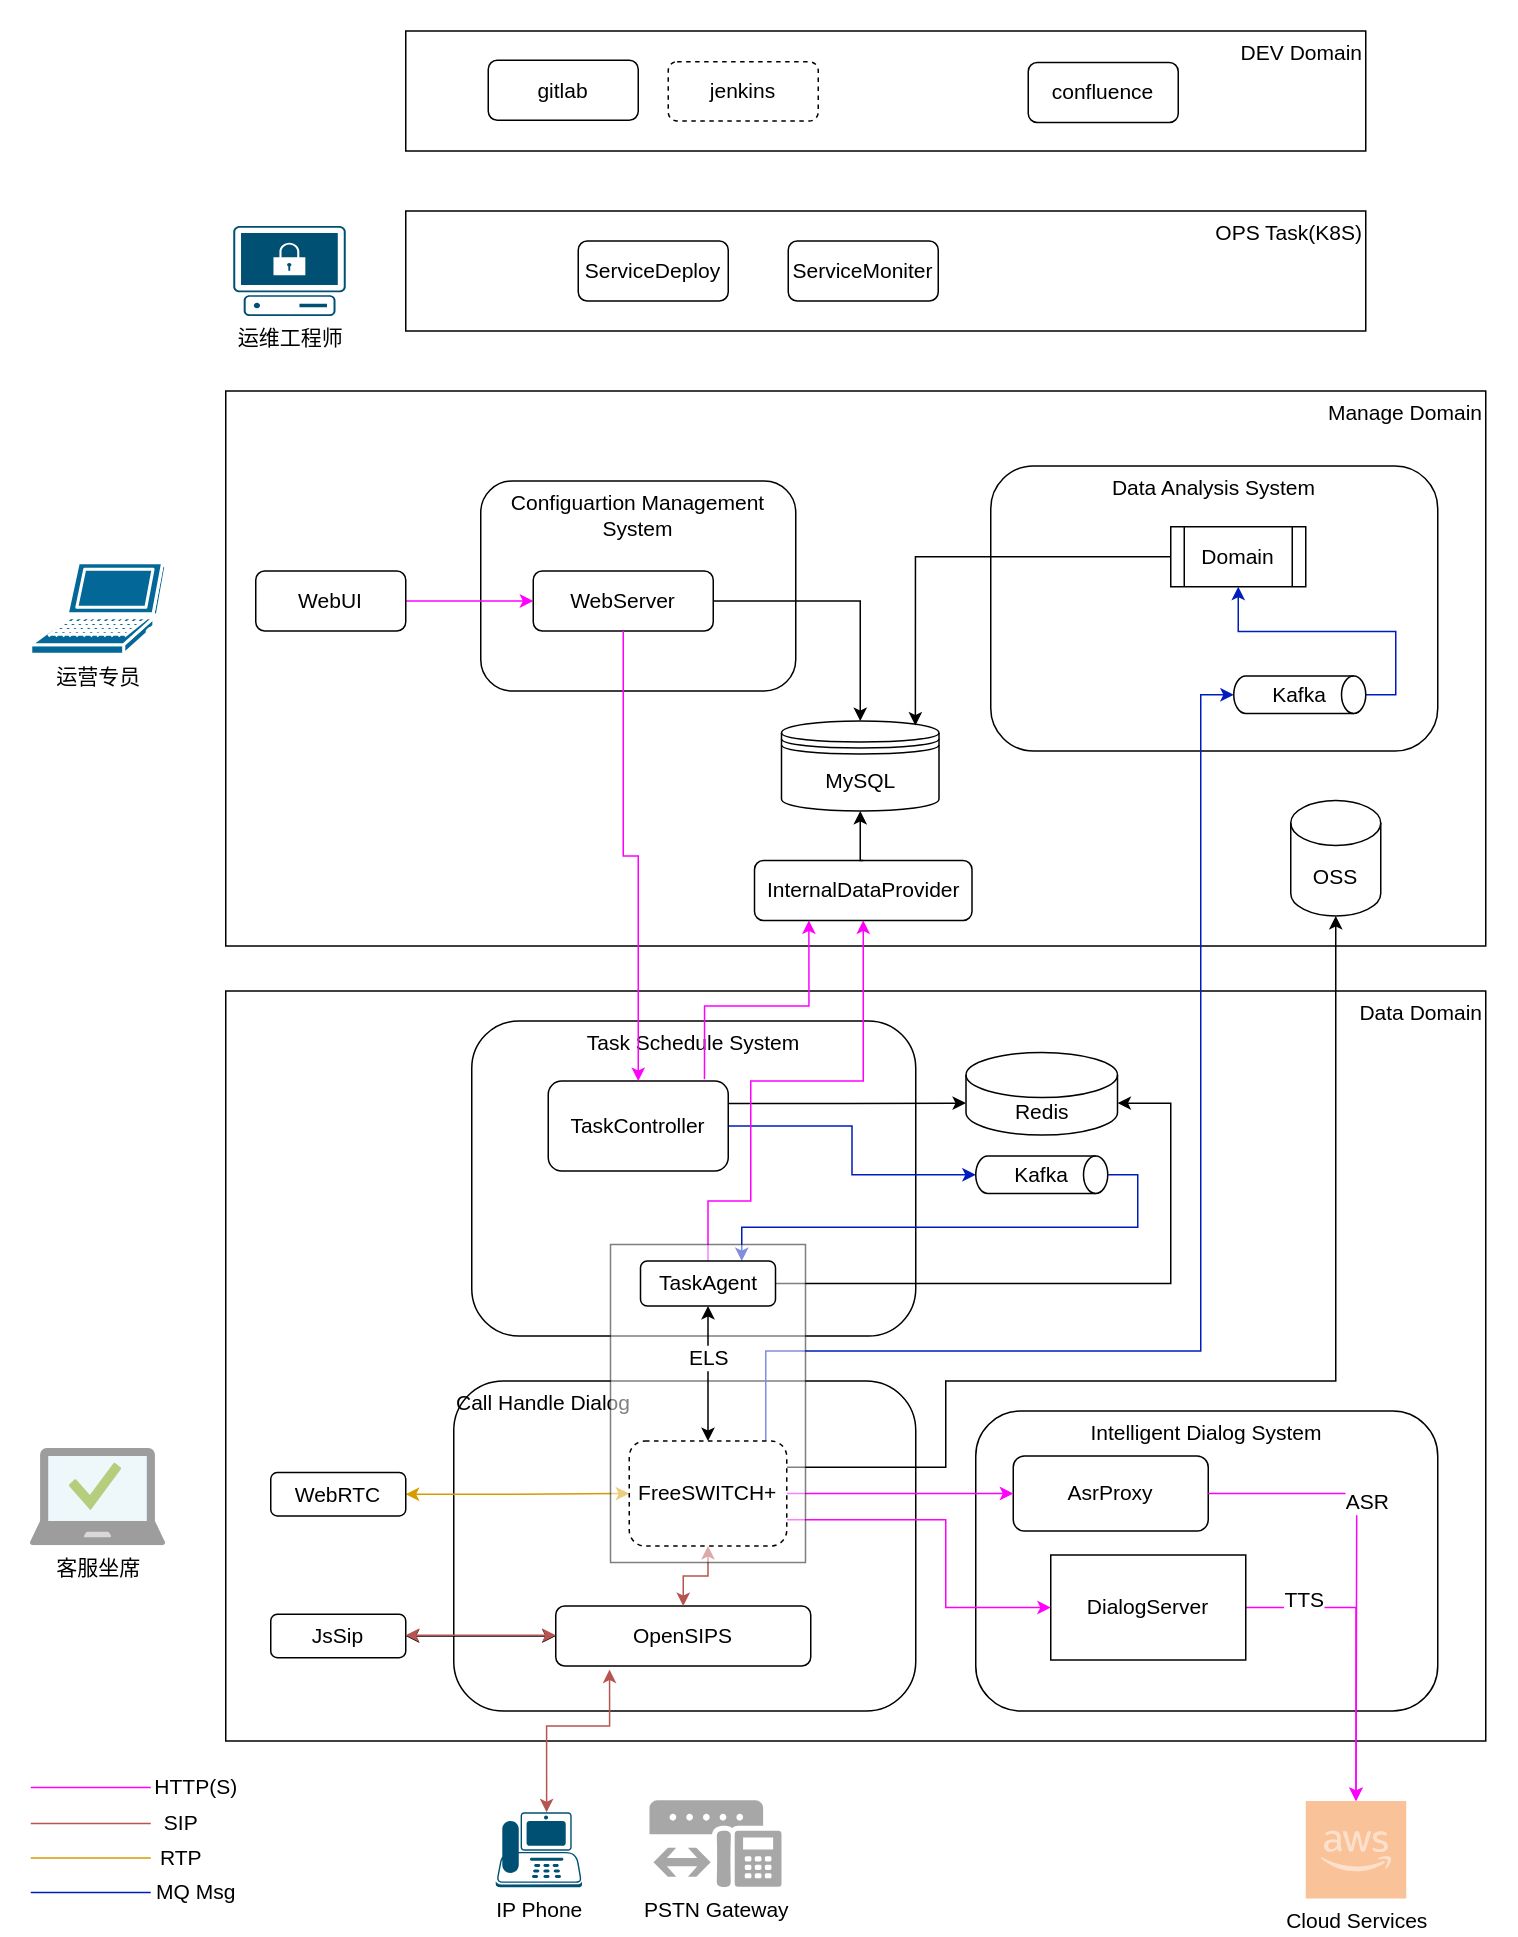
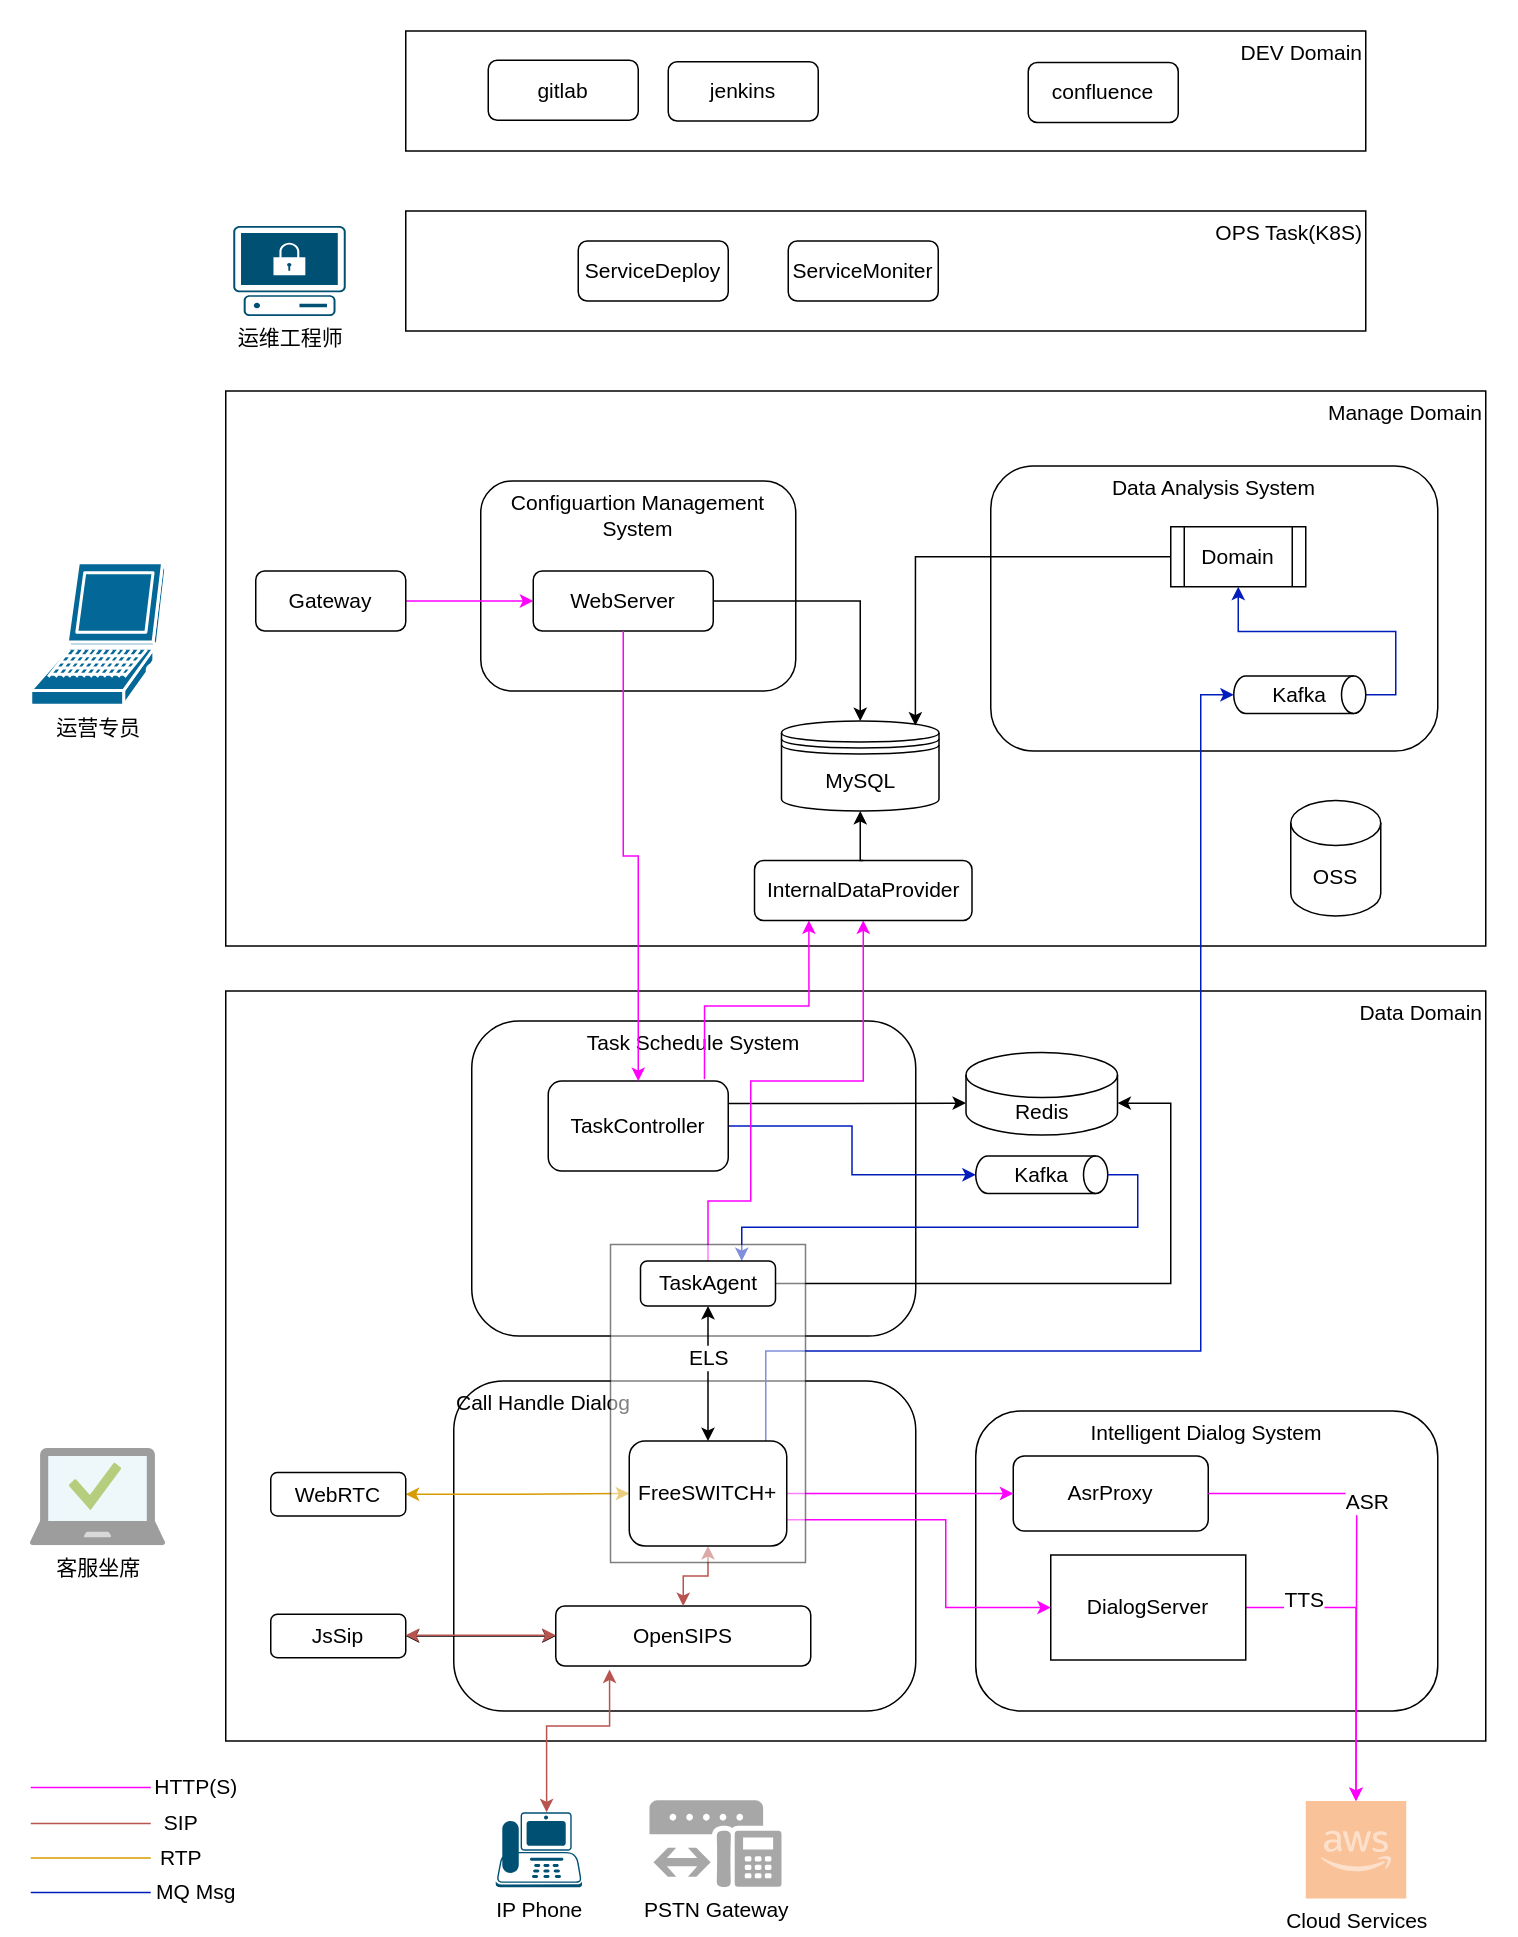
node "jenkins": style dashed -> solid
node "WebUI": label "WebUI" -> "Gateway"
node "运营专员": size 135x92 -> 135x143
edge "FreeSWITCH+" -> "OSS": removed
node "FreeSWITCH+": style dashed -> solid
